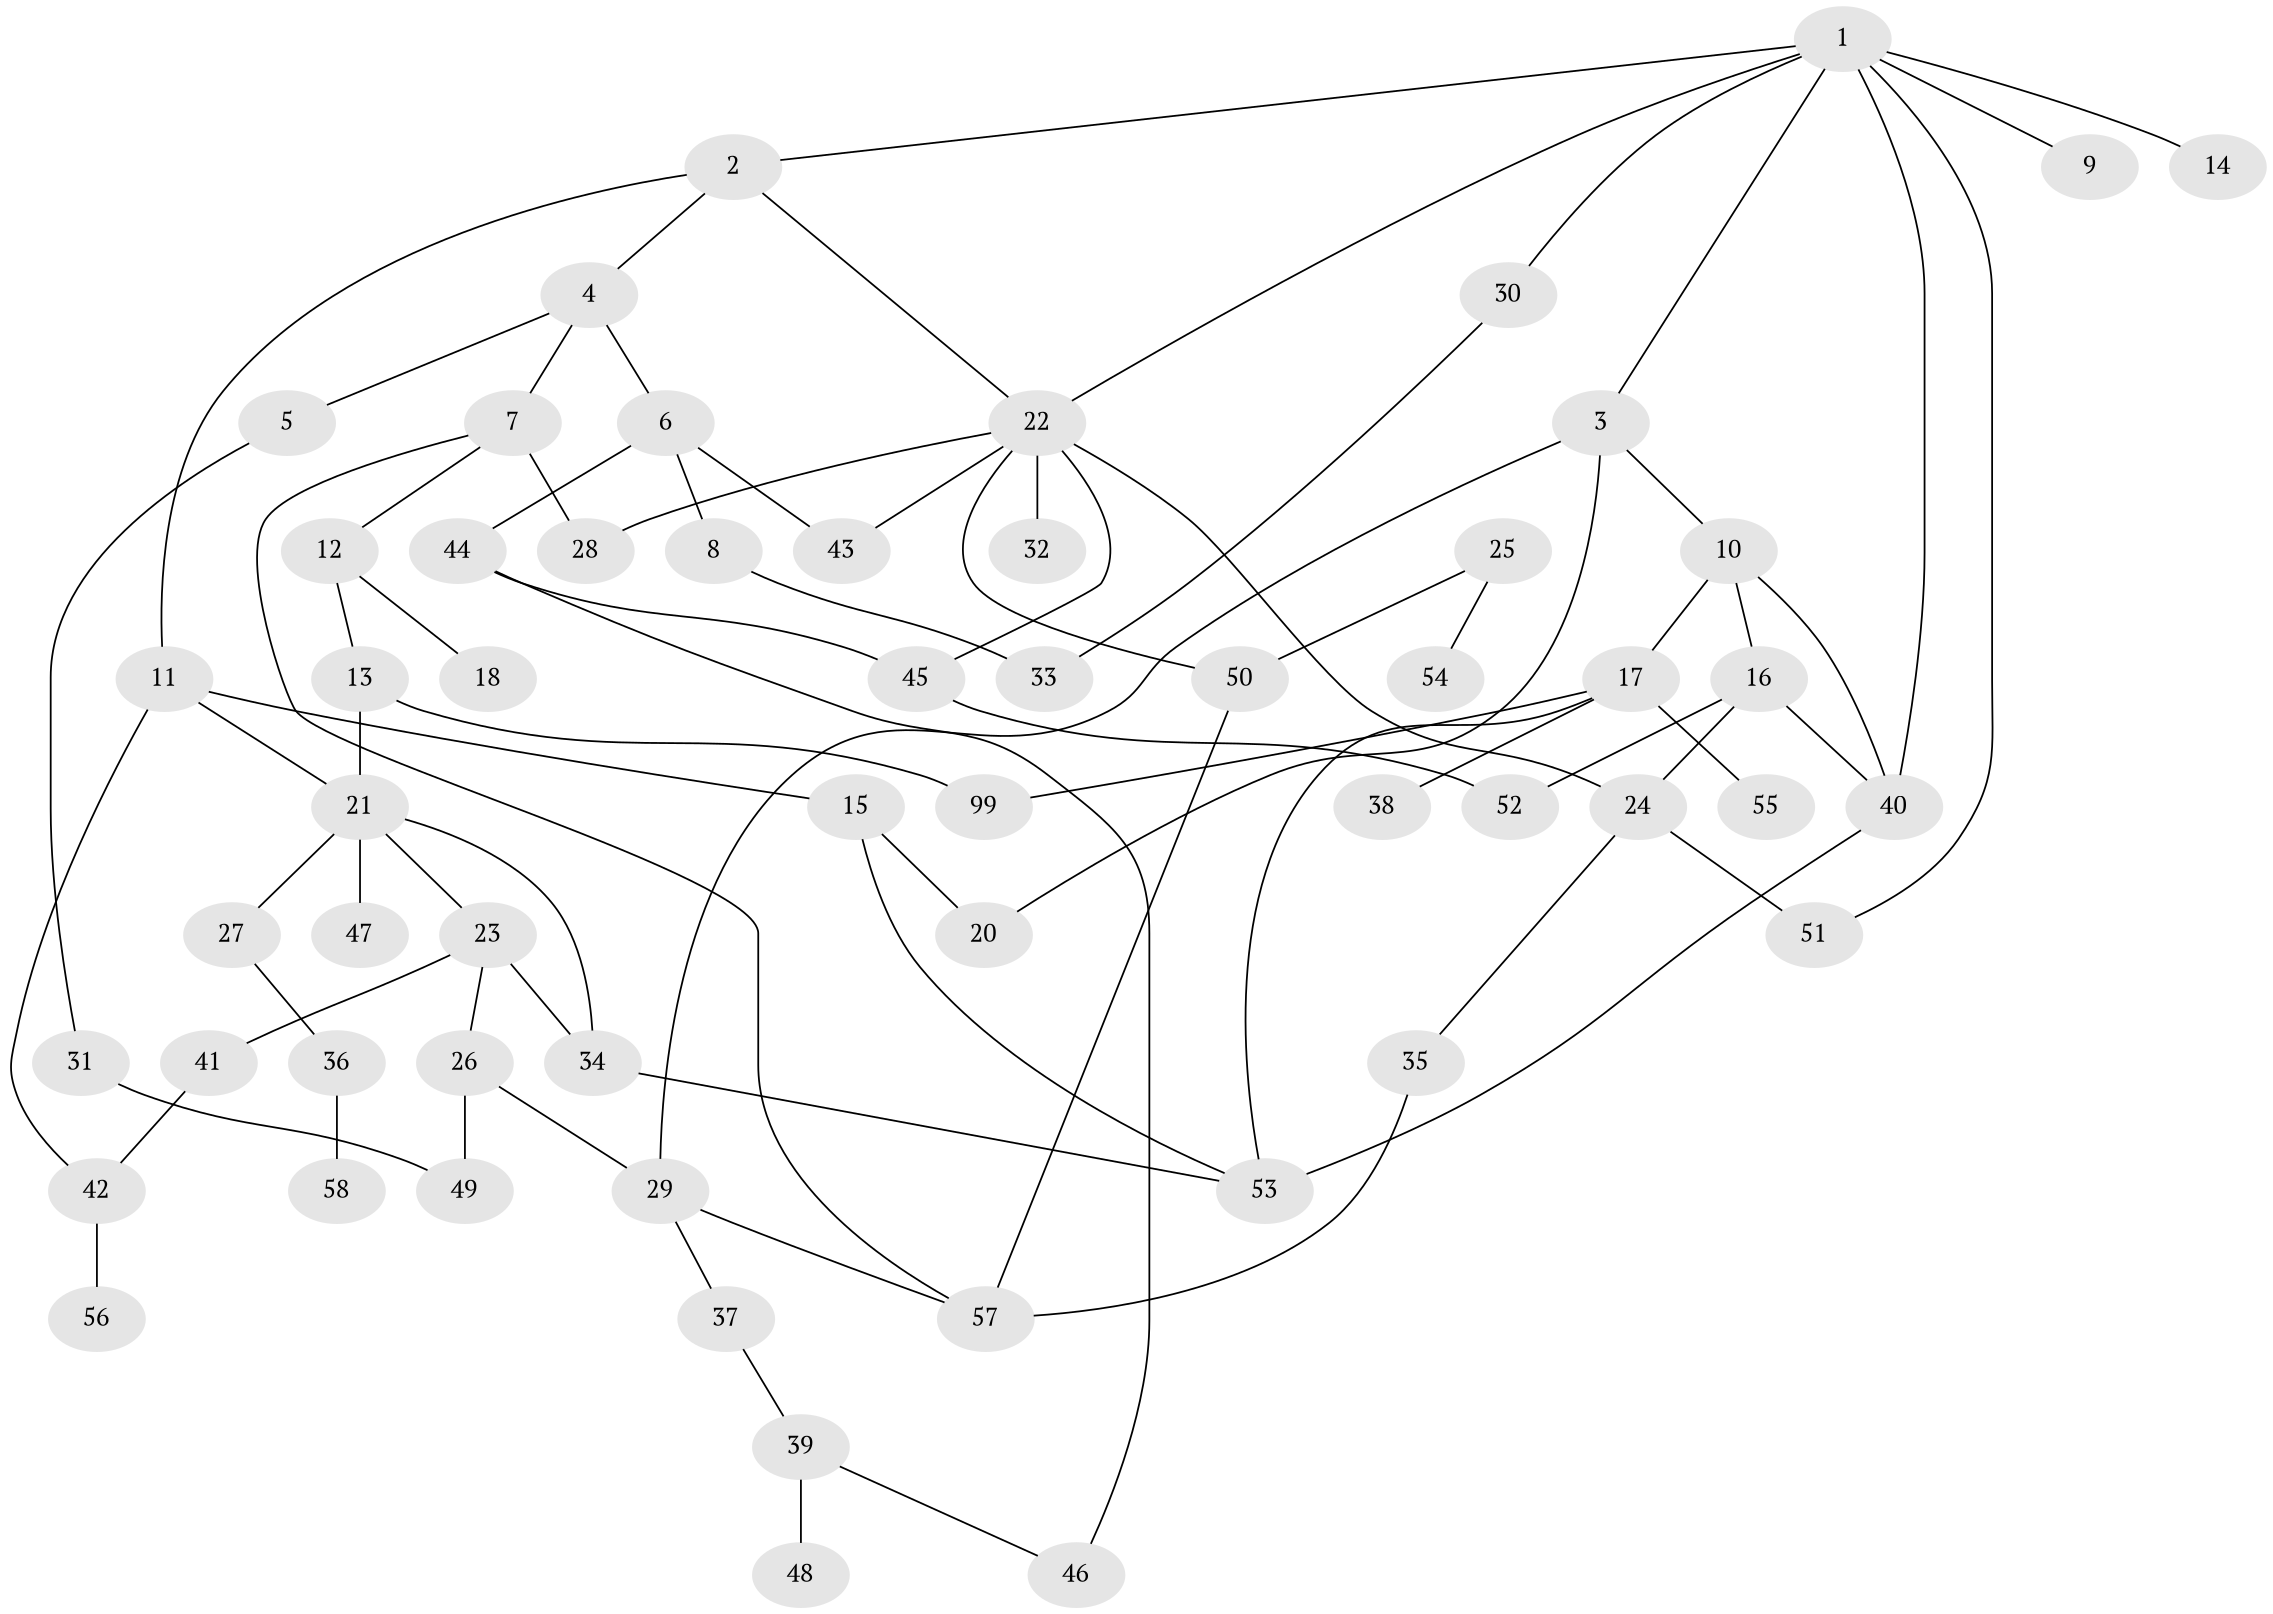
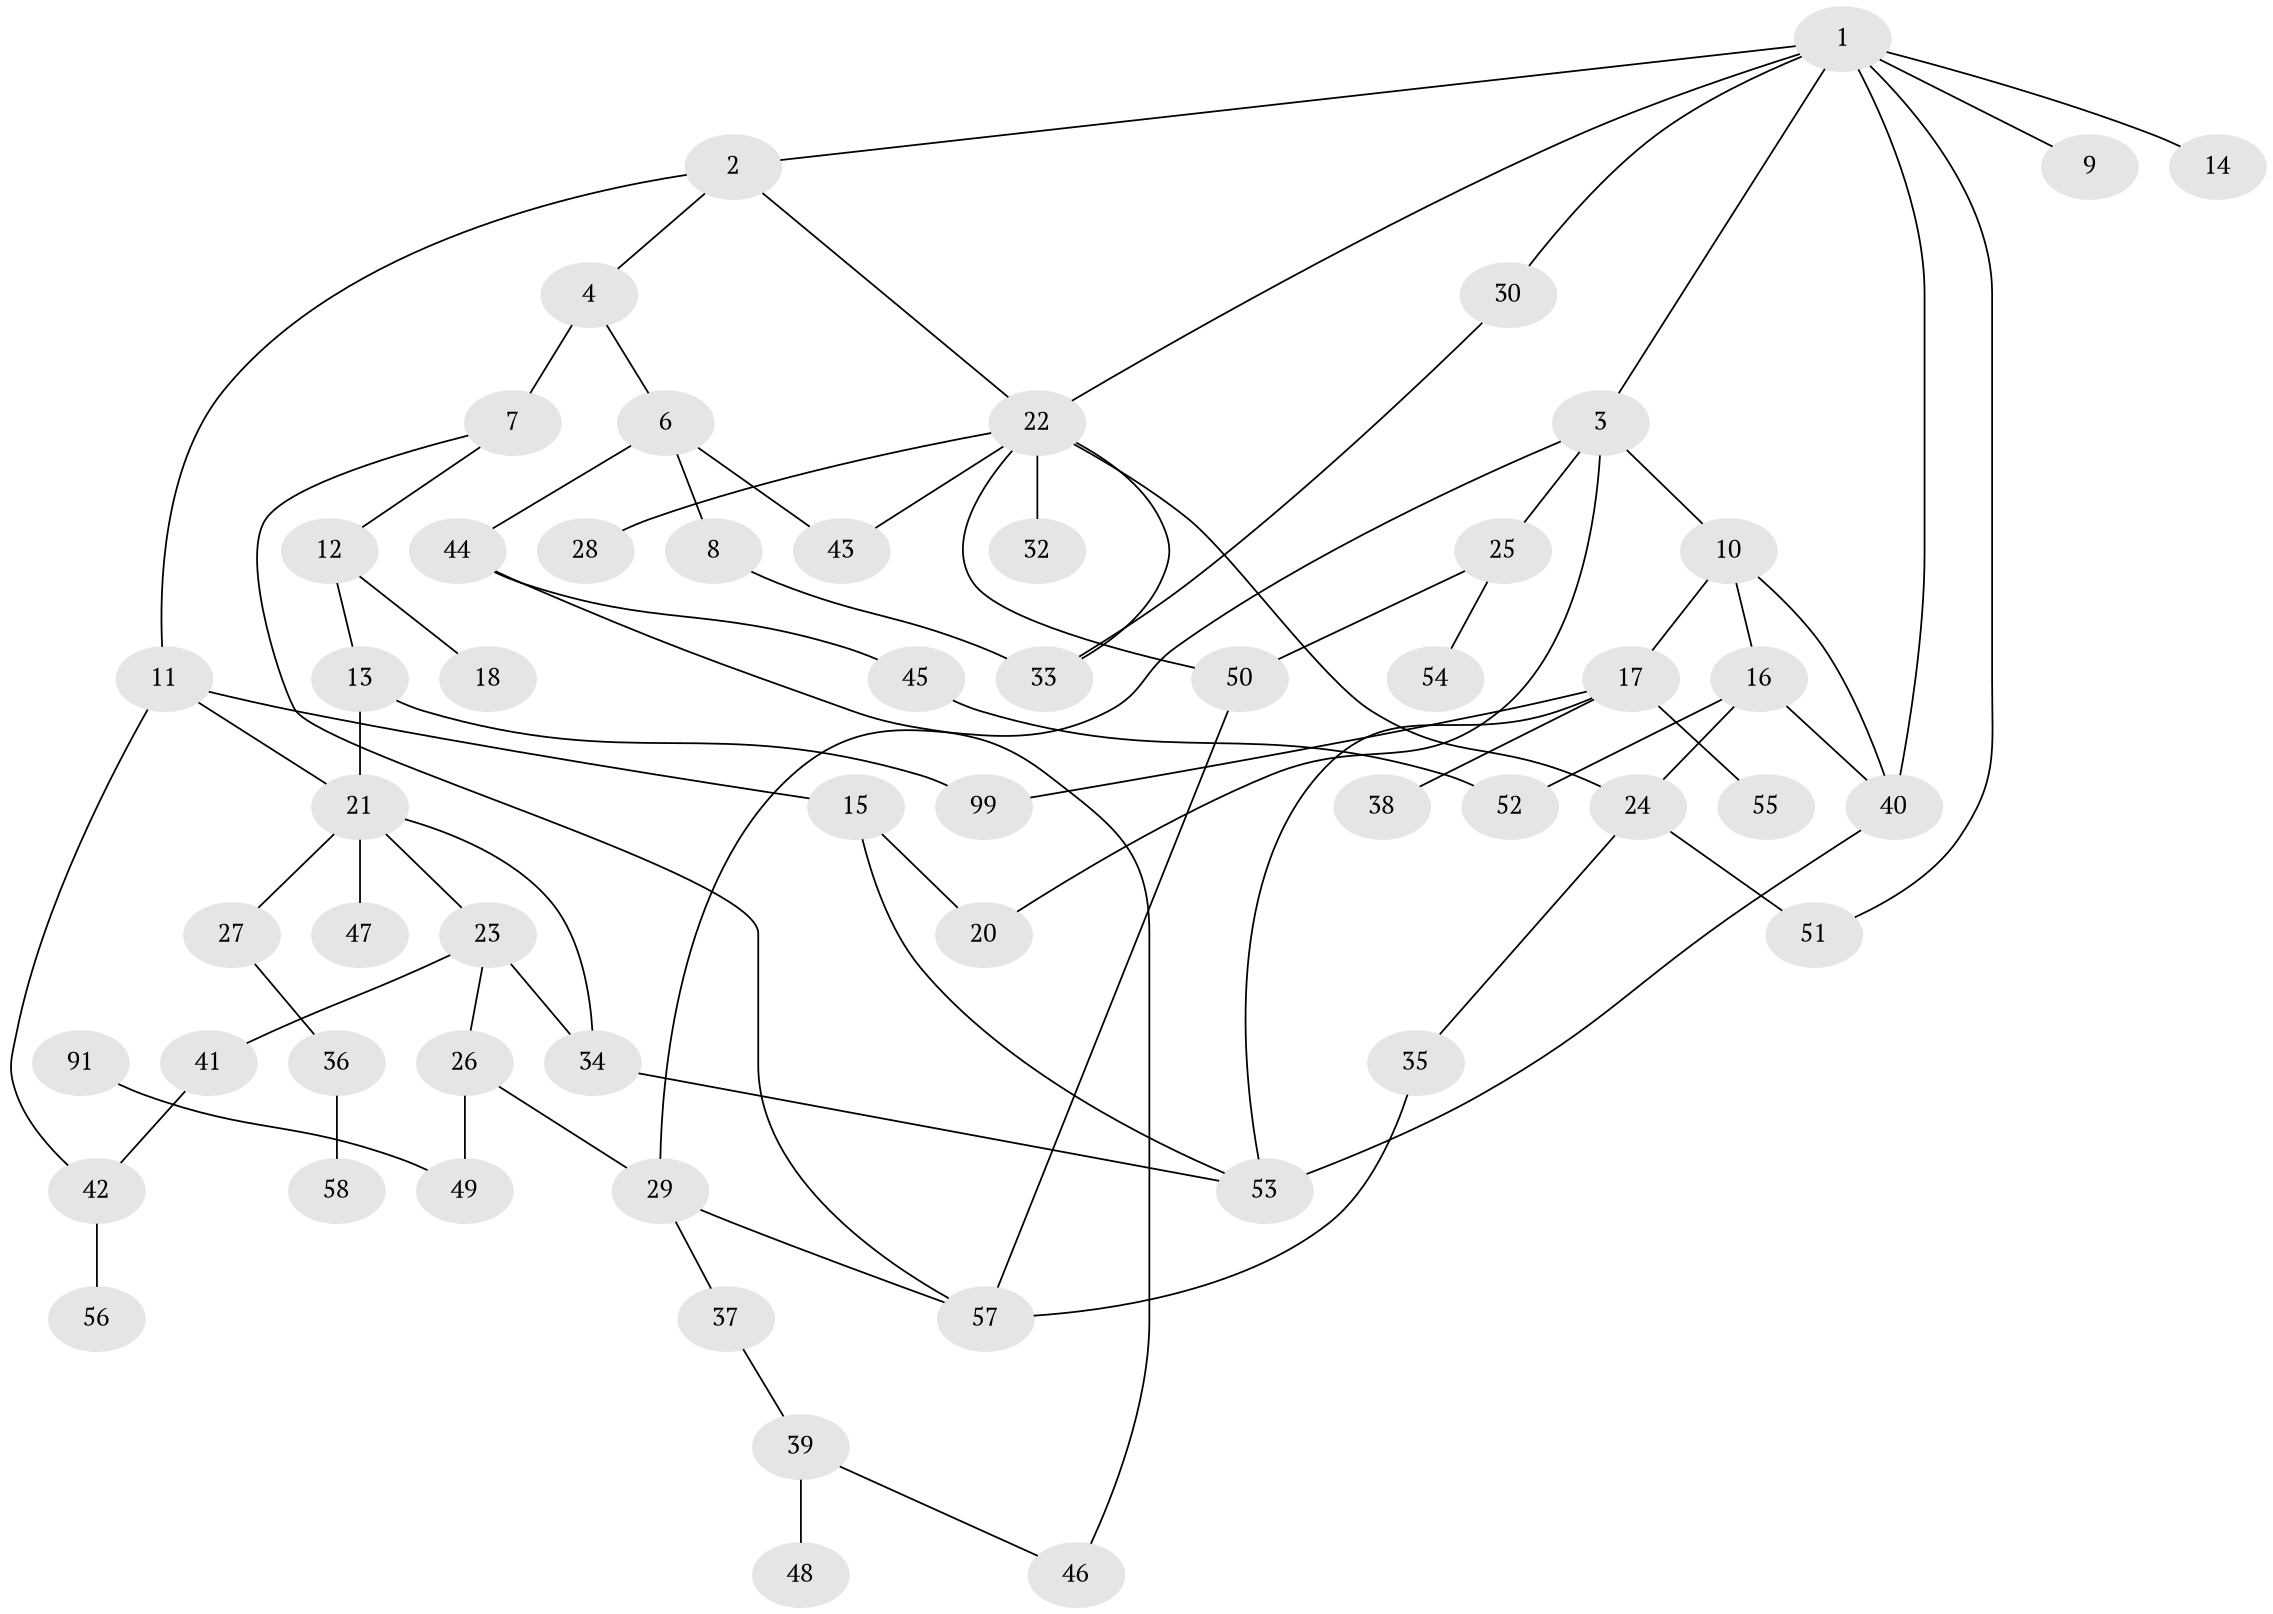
node "5": removed
edge "7" -- "28": removed
edge "3" -- "25": added
edge "22" -- "45": now "22" -- "33"
node "31": label "31" -> "91"
